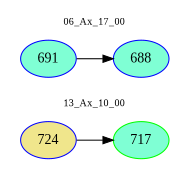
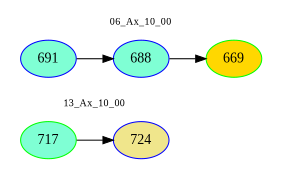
cluster "06_Ax_17_00": label "06_Ax_17_00" -> "06_Ax_10_00"
node "669": added
edge "724" -> "717": reversed
